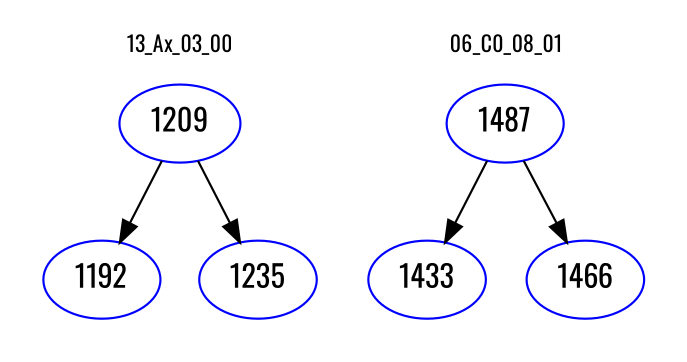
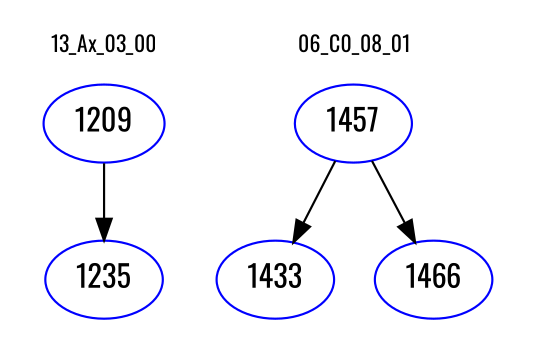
node "1487": label "1487" -> "1457"
node "1192": removed
